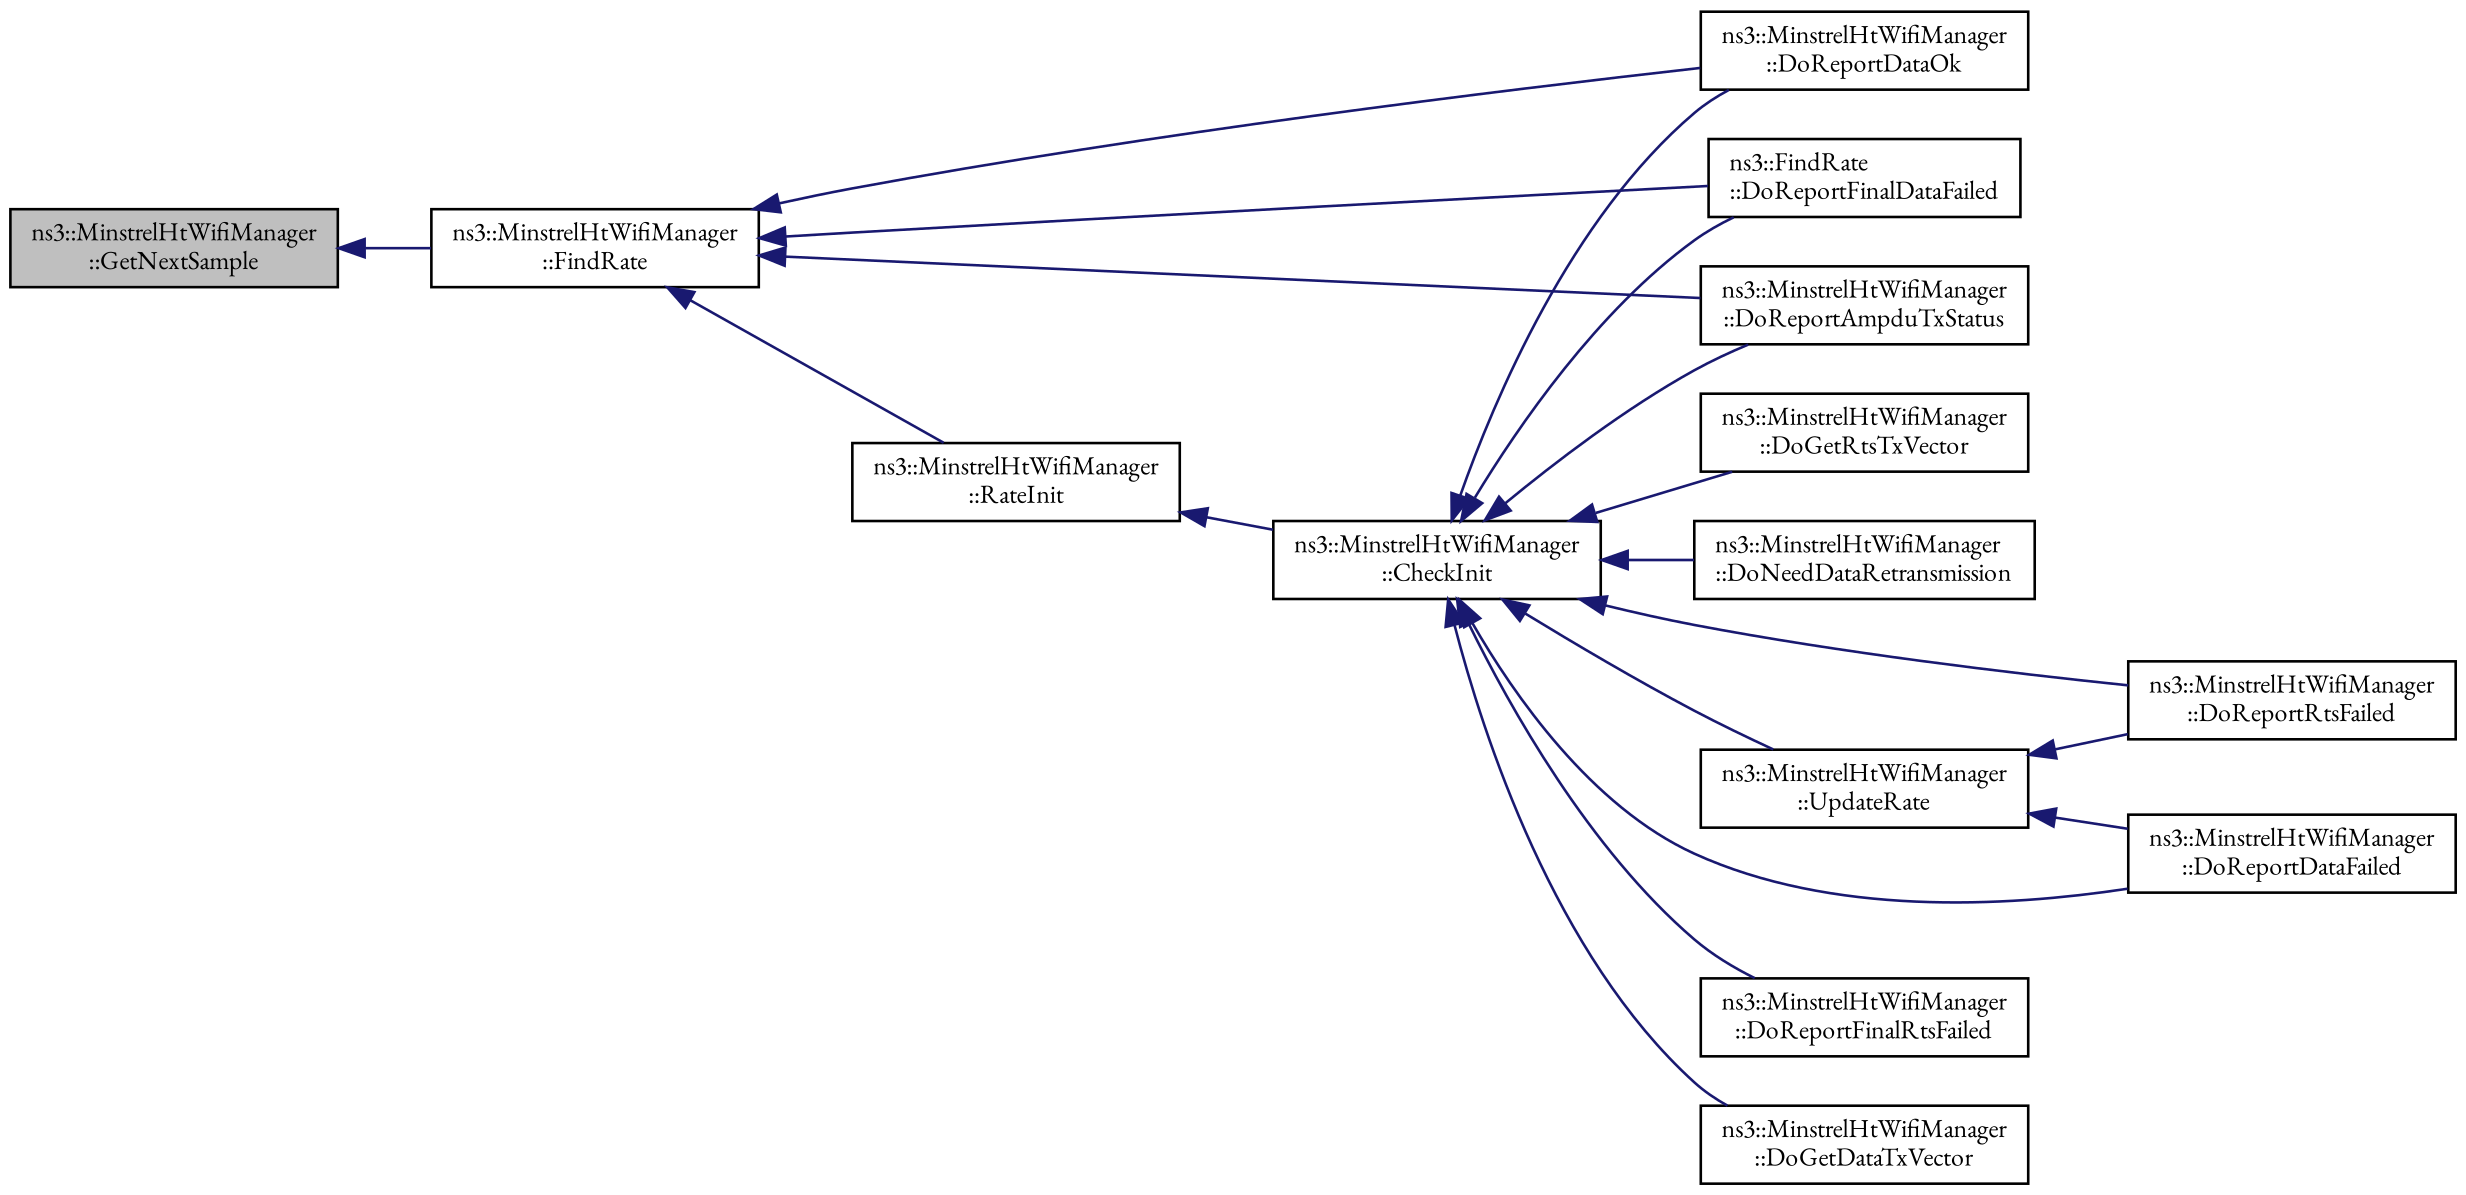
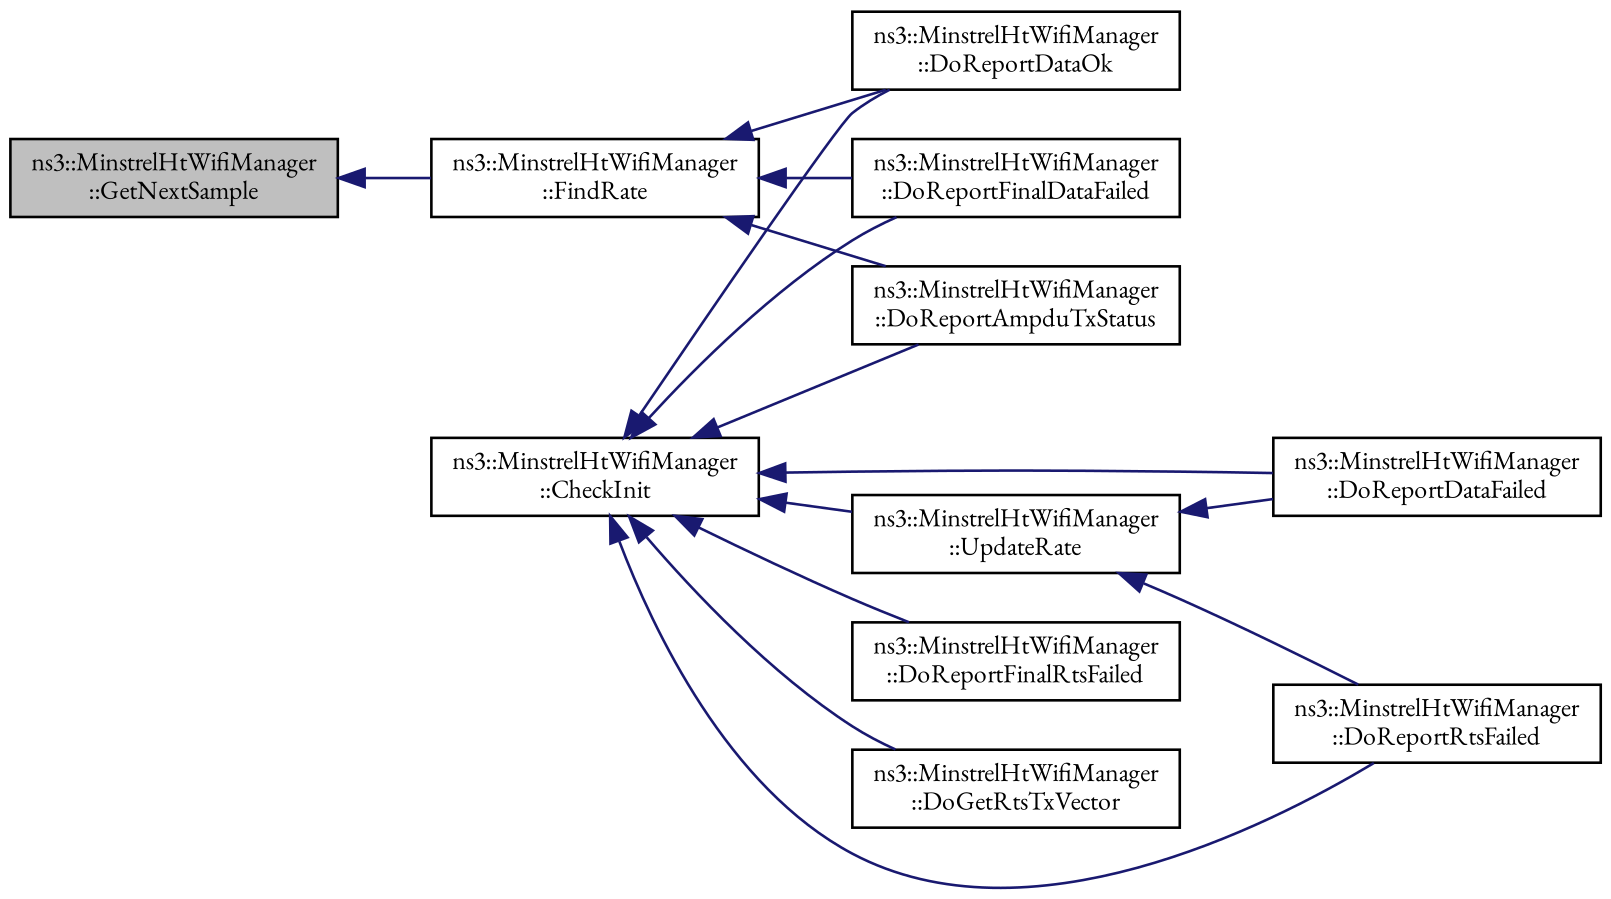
node "ns3::FindRate ::DoReportFinalDataFailed": label "ns3::FindRate ::DoReportFinalDataFailed" -> "ns3::MinstrelHtWifiManager ::DoReportFinalDataFailed"
node "ns3::MinstrelHtWifiManager ::RateInit": removed
node "ns3::MinstrelHtWifiManager ::DoNeedDataRetransmission": removed
node "ns3::MinstrelHtWifiManager ::DoGetDataTxVector": removed
